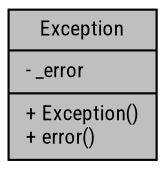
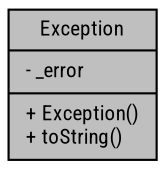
node "Exception": text "+ error()" -> "+ toString()"
